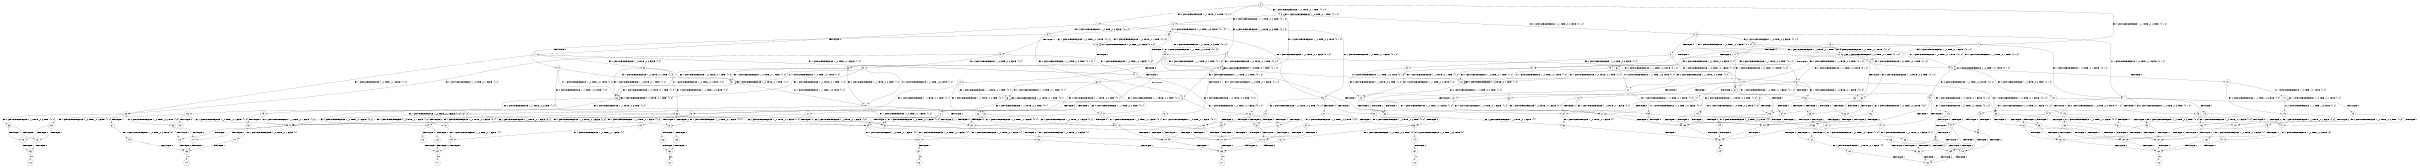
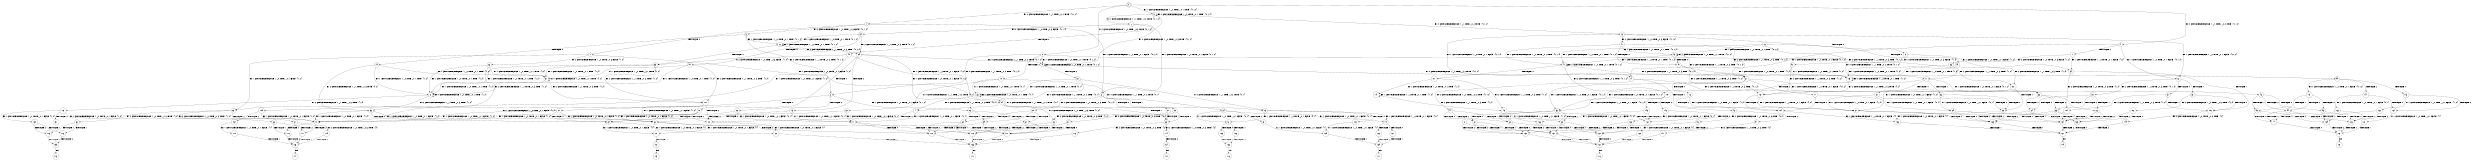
edge "16" -> "51": added, label "TERMINATE !0"
node "45": removed
edge "94" -> "93": now "43" -> "93"
node "180": added
